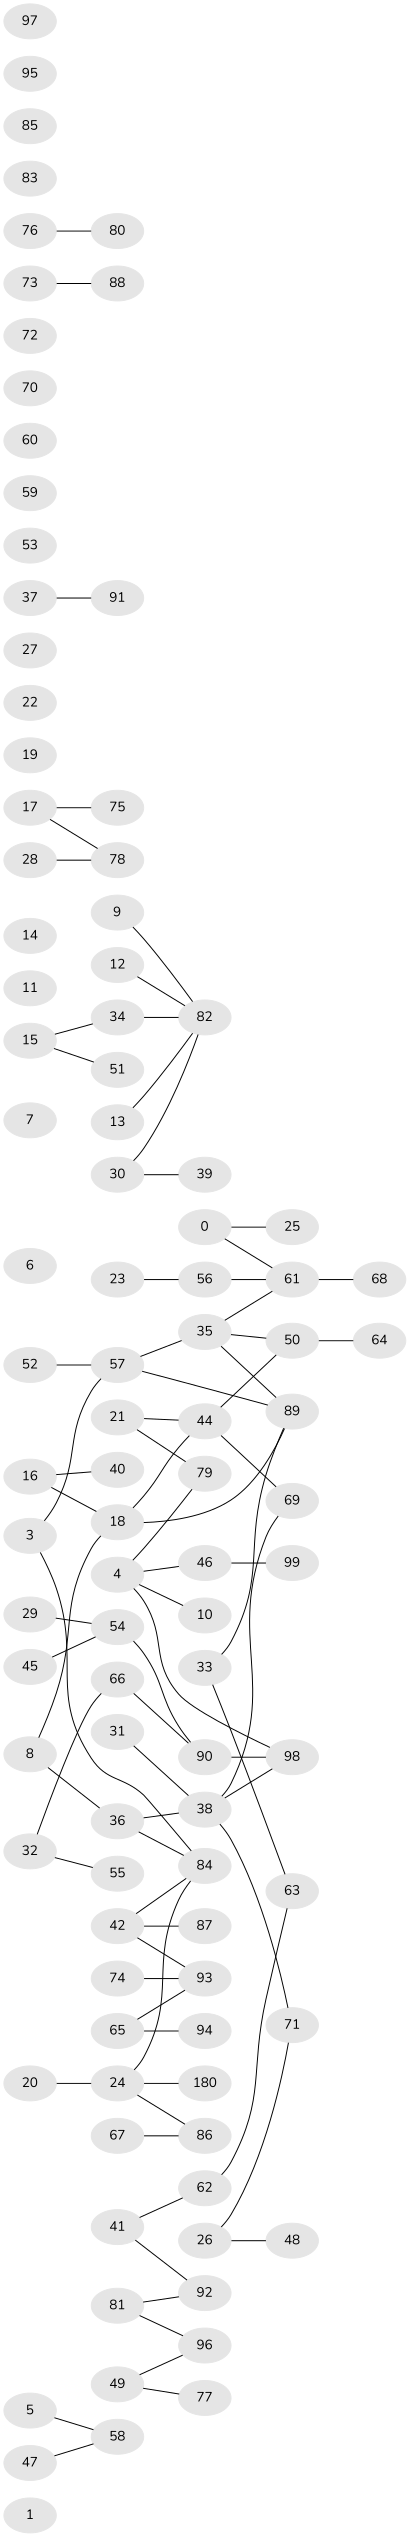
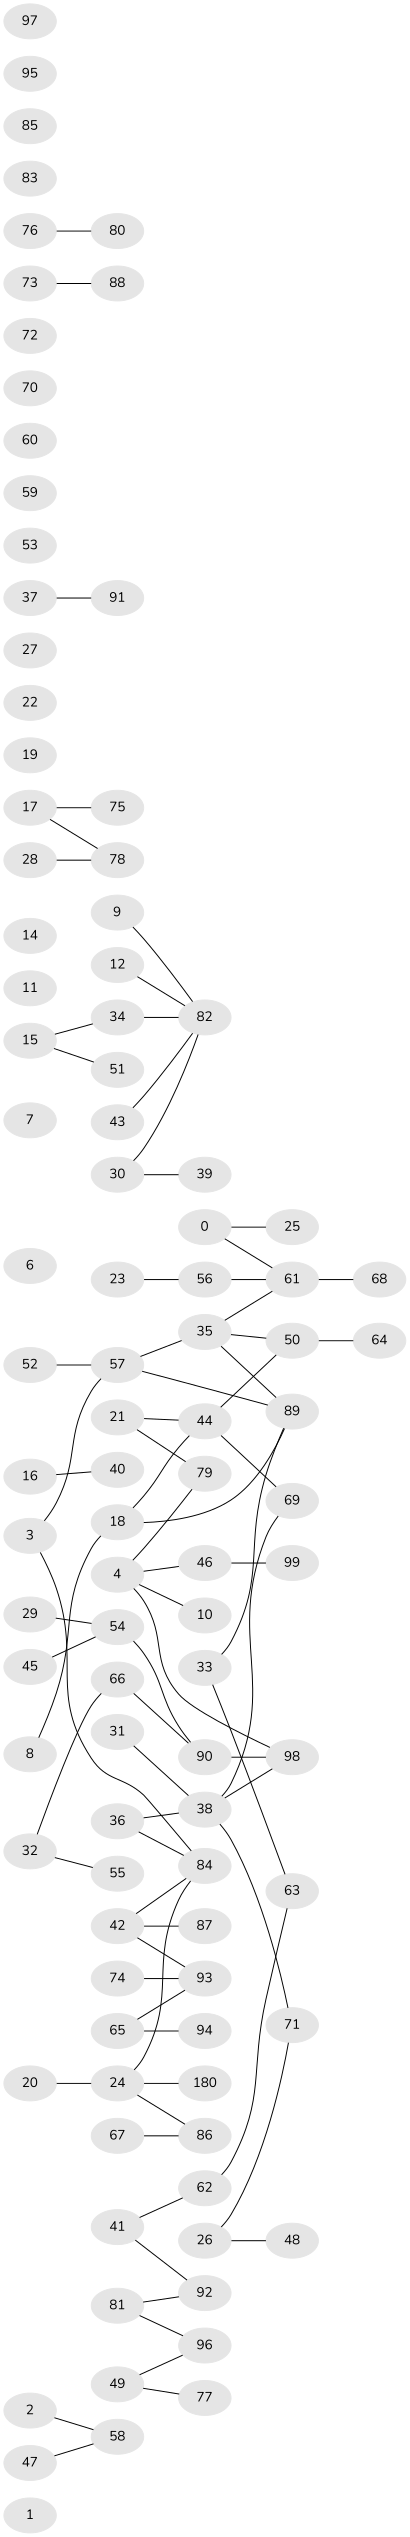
node "13": label "13" -> "43"
edge "16" -- "18": removed
edge "8" -- "36": removed
node "5": label "5" -> "2"
